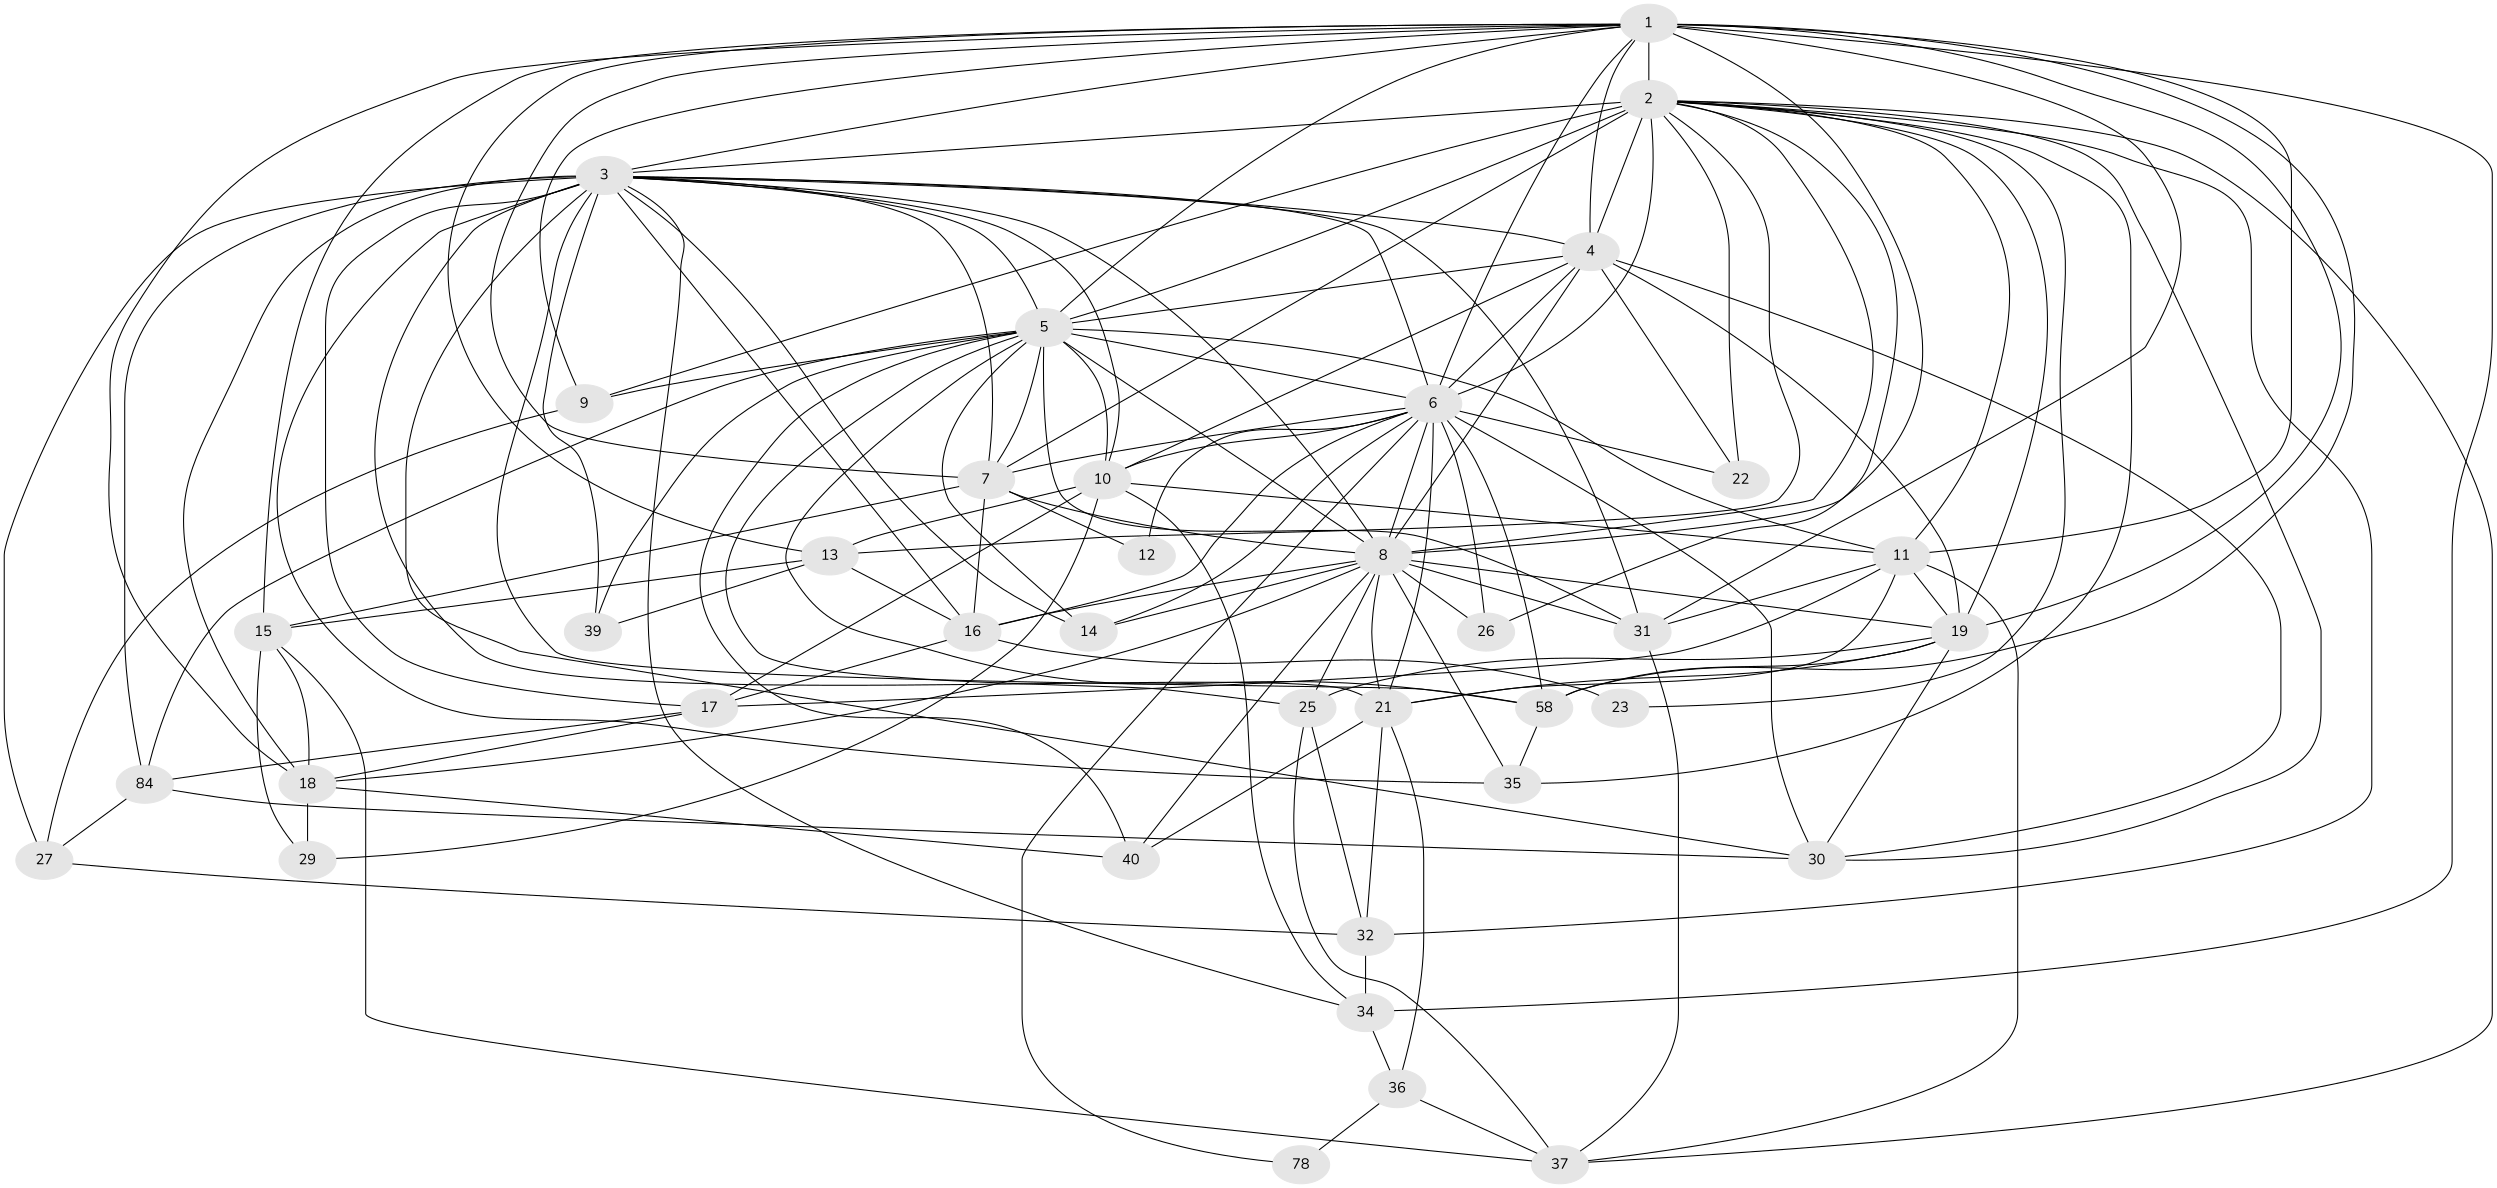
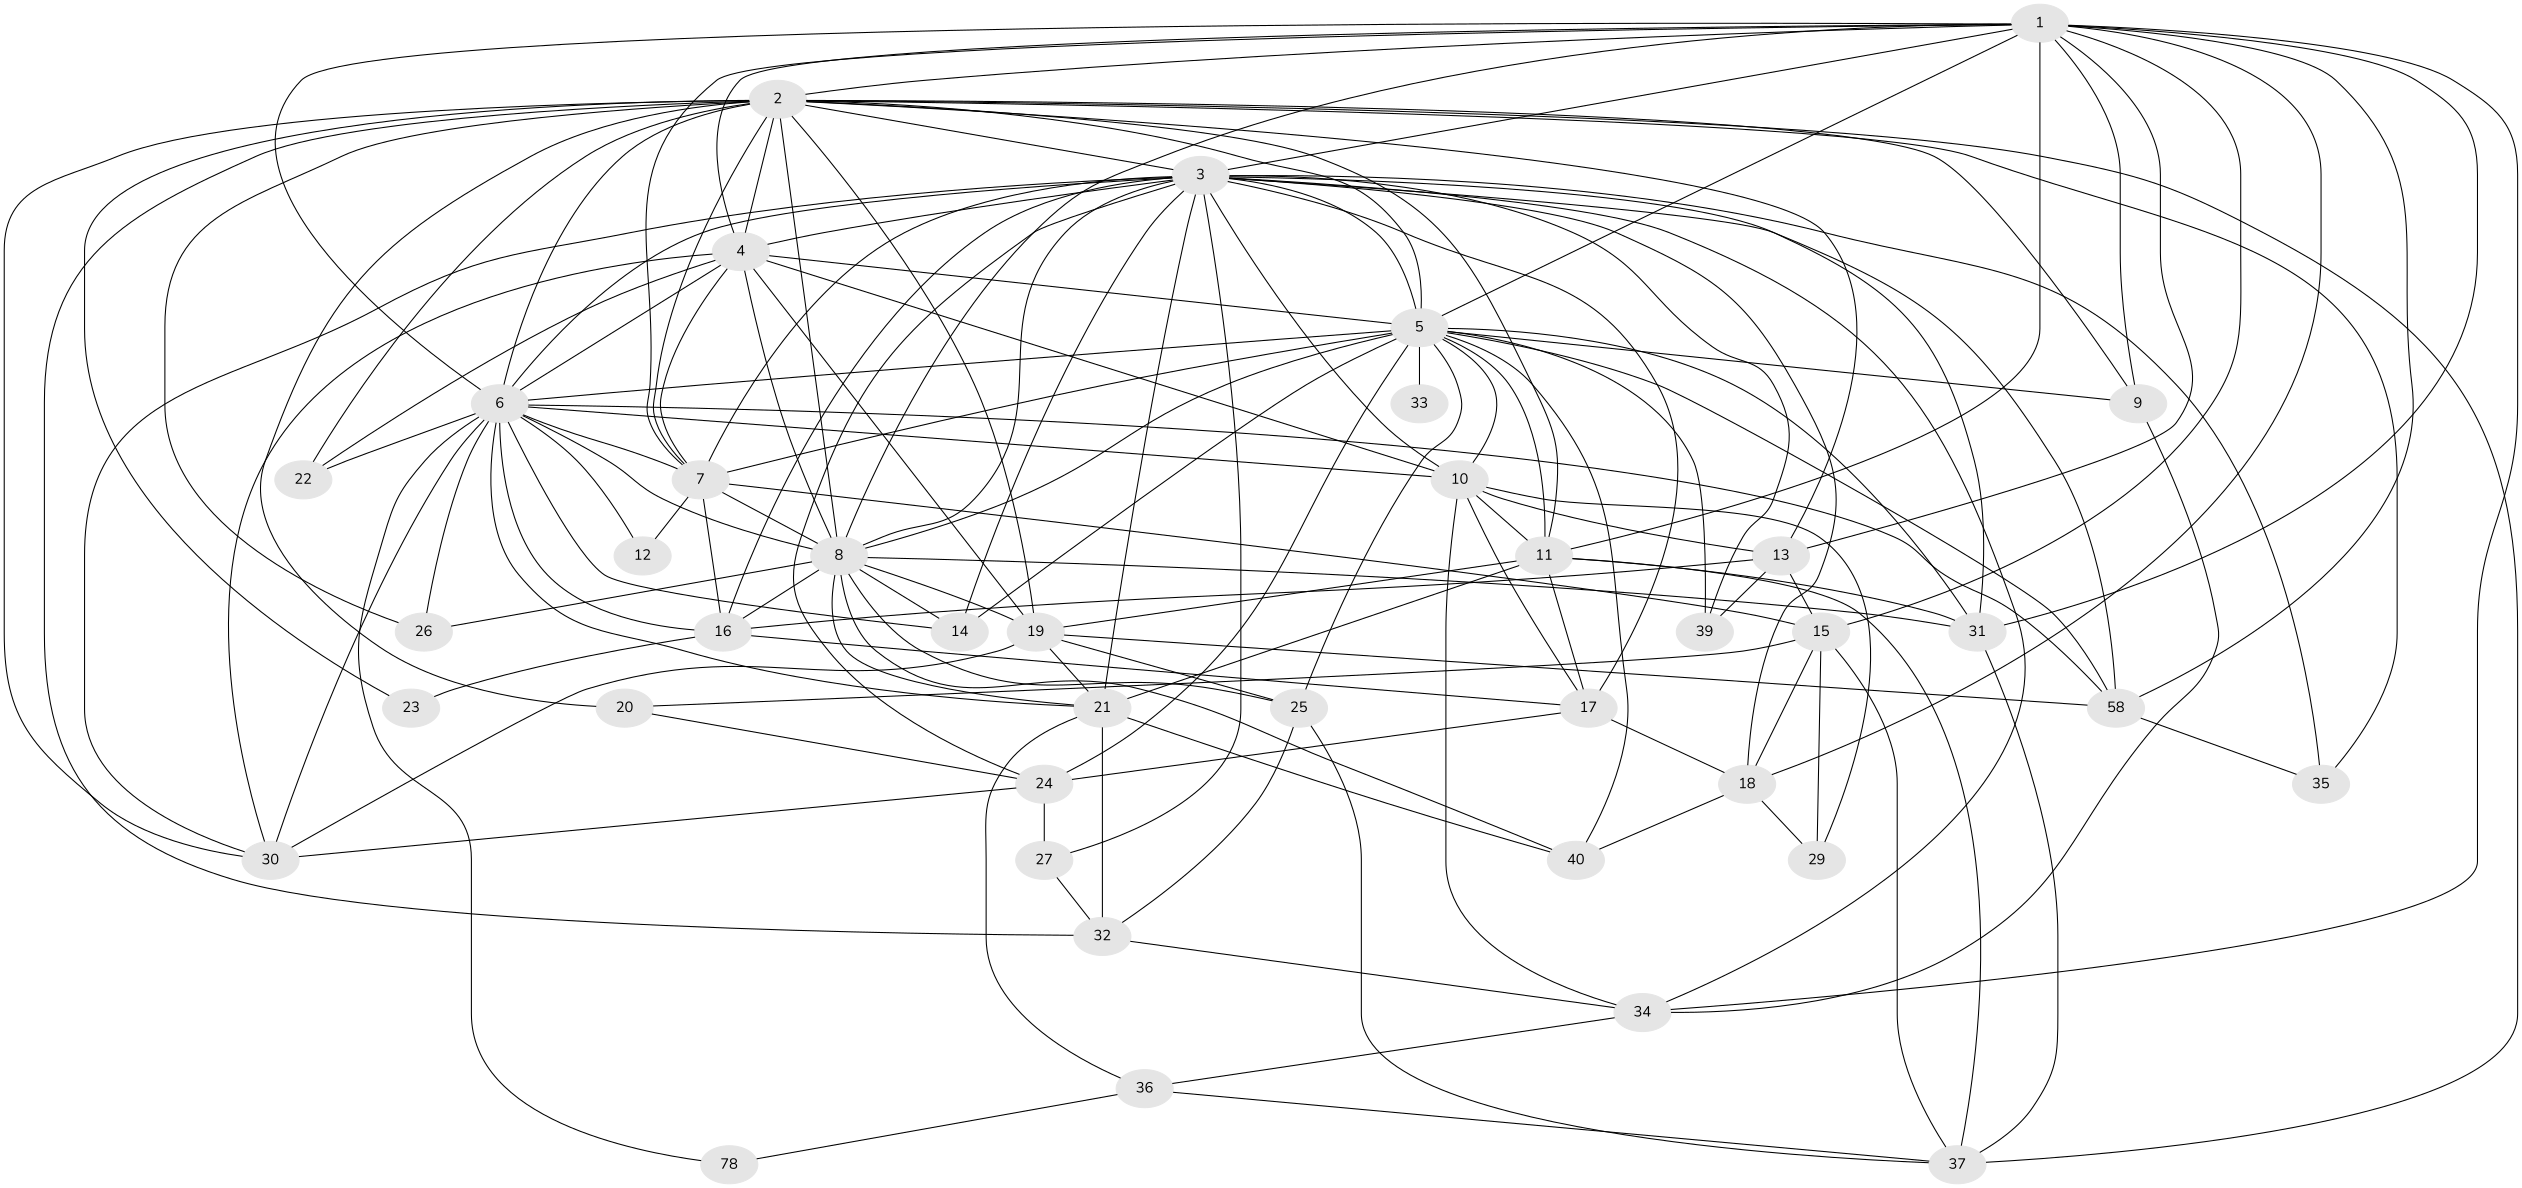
edge "1" -- "19": removed
edge "4" -- "7": added
node "33": added
edge "9" -- "27": now "9" -- "34"
edge "8" -- "35": removed
node "20": added
edge "8" -- "18": removed
node "84": label "84" -> "24"
